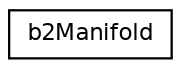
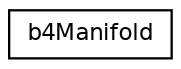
node "b2Manifold": label "b2Manifold" -> "b4Manifold"
